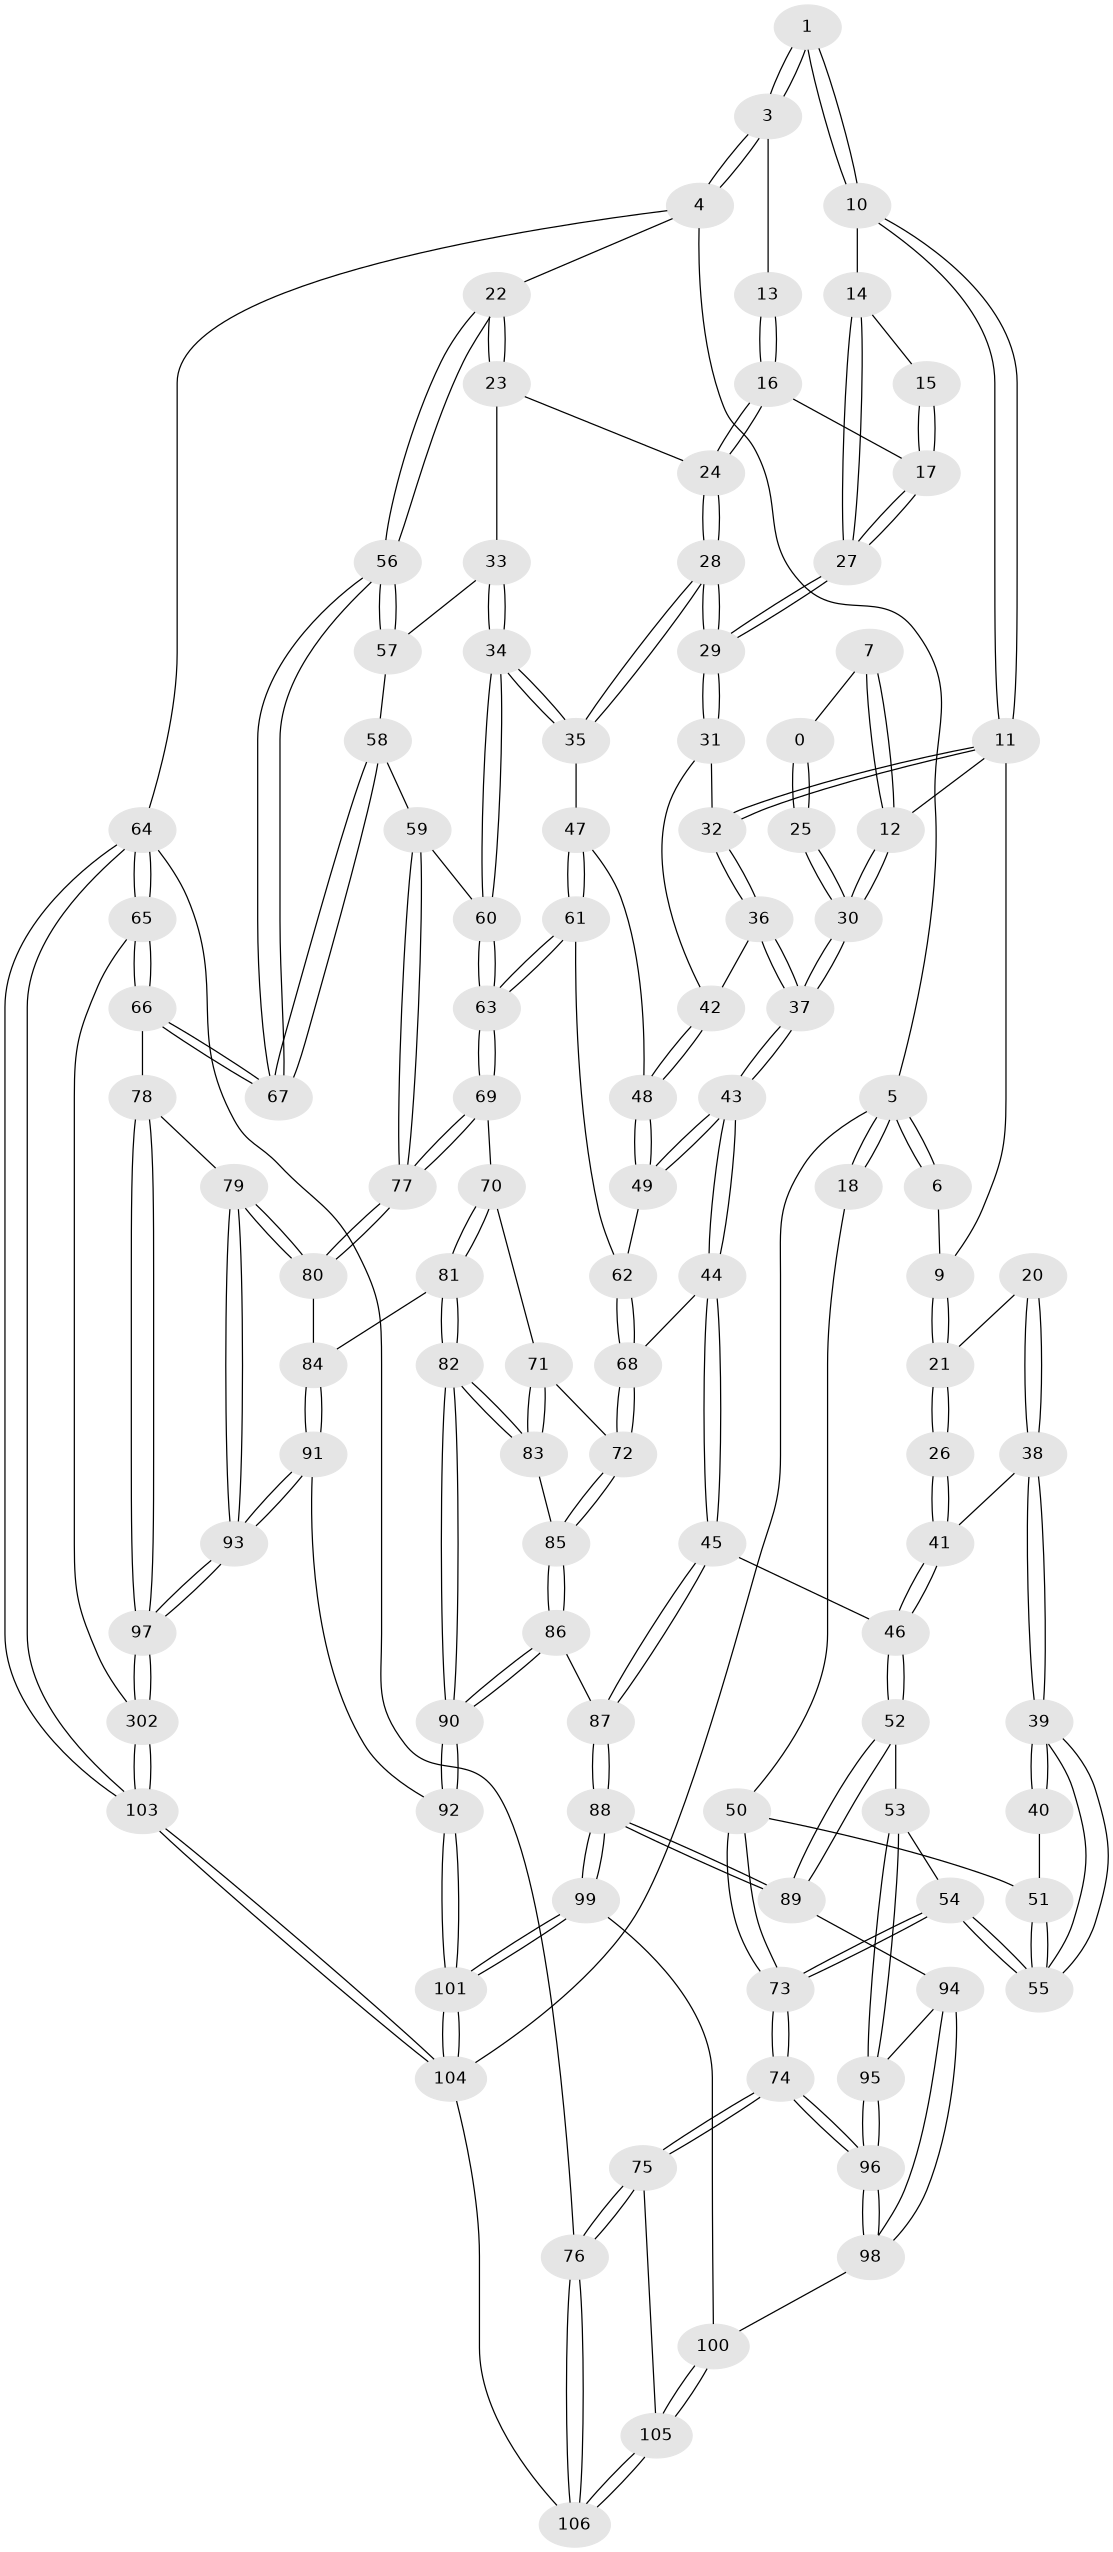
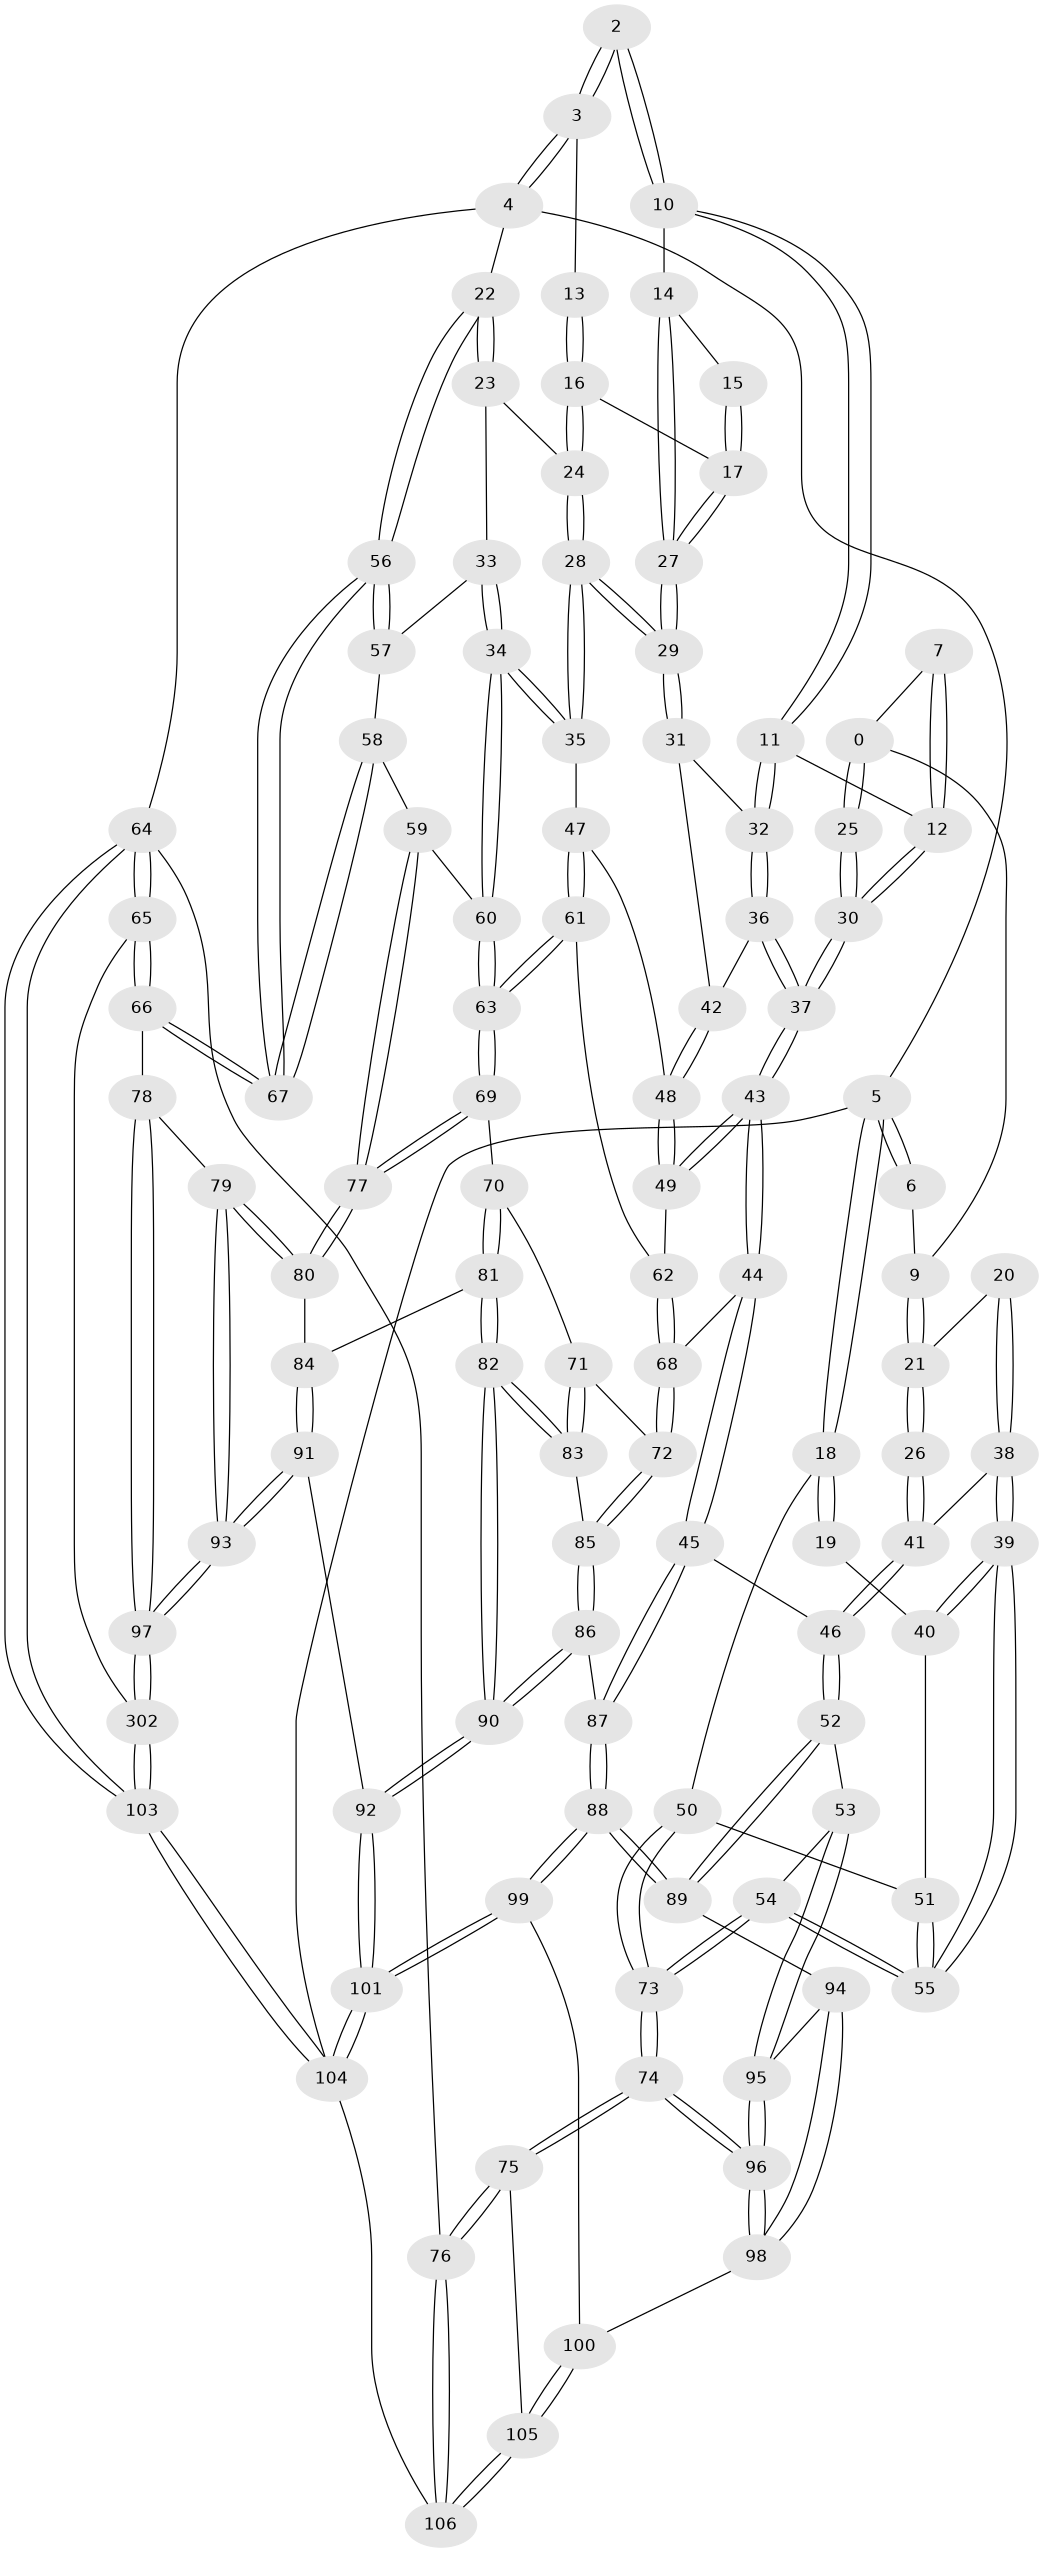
node "1": label "1" -> "2"
edge "11" -- "9": now "0" -- "9"
node "19": added
